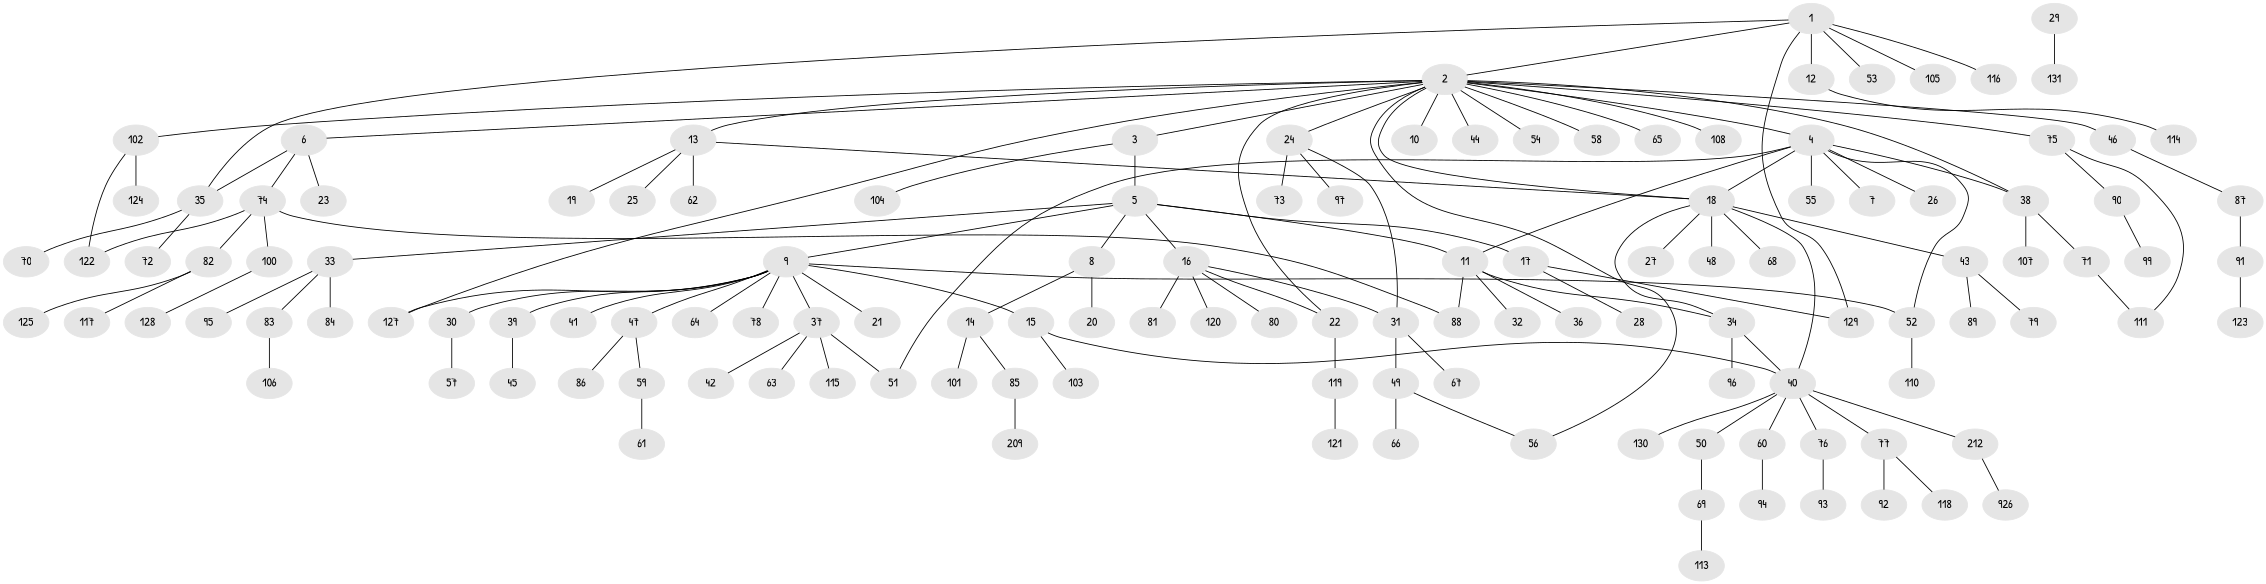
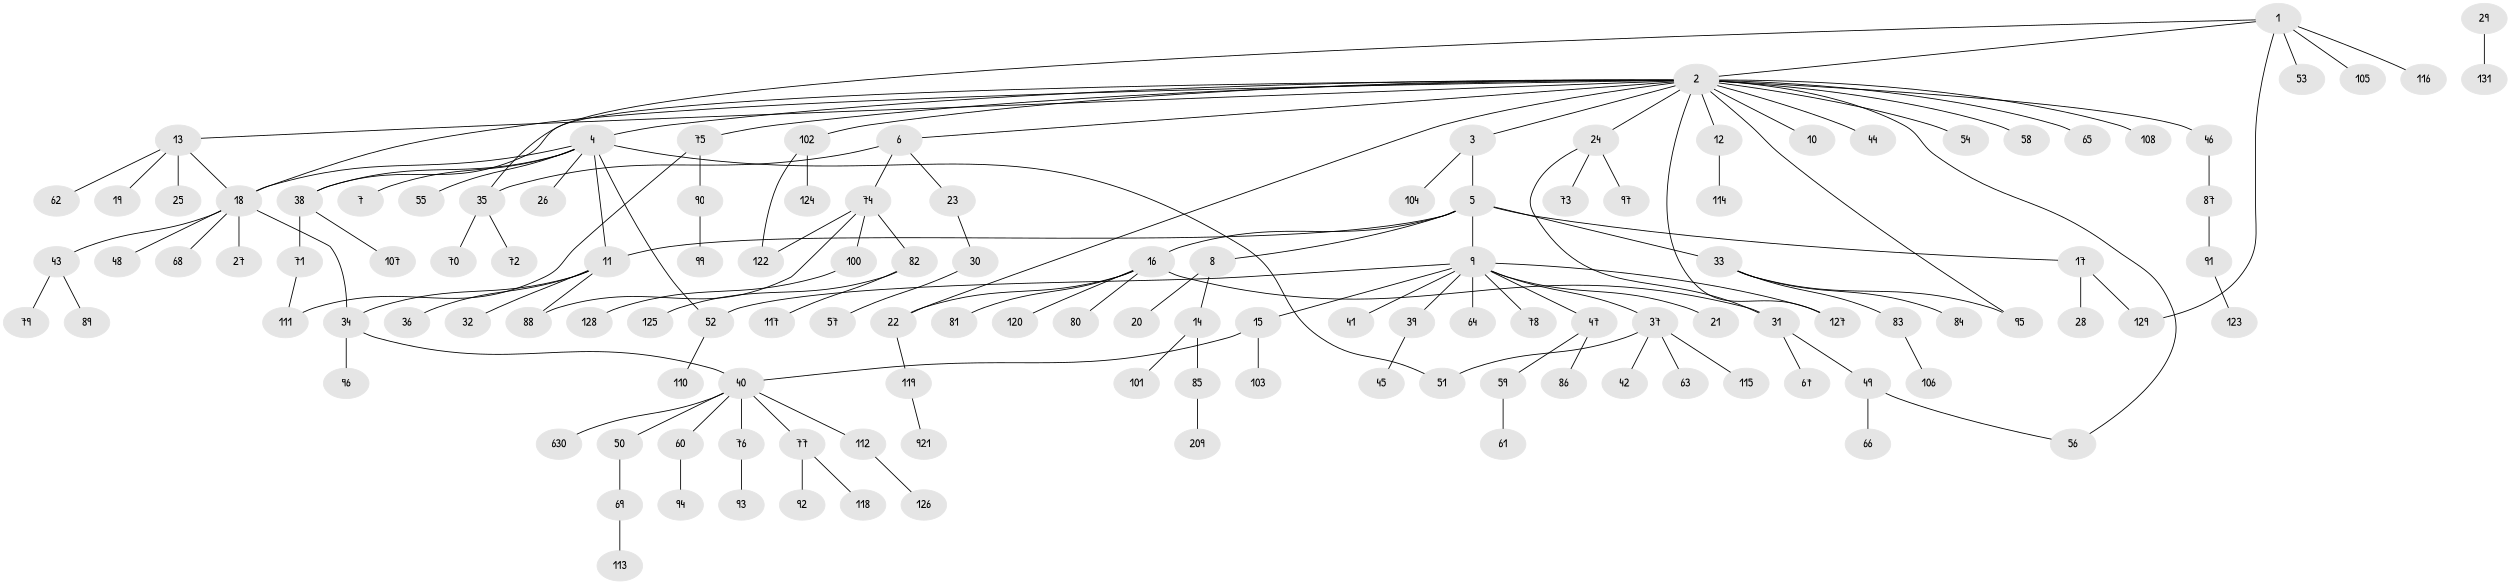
edge "1" -- "12": now "2" -- "12"
edge "2" -- "95": added
edge "18" -- "40": removed
edge "9" -- "30": now "23" -- "30"
node "121": label "121" -> "921"
node "130": label "130" -> "630"
node "212": label "212" -> "112"
node "926": label "926" -> "126"
